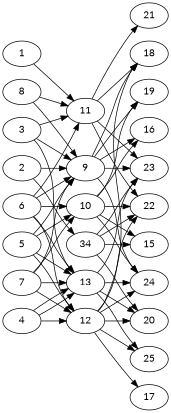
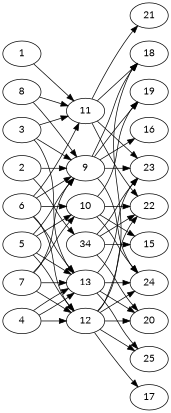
edge "10" -> "16": removed
